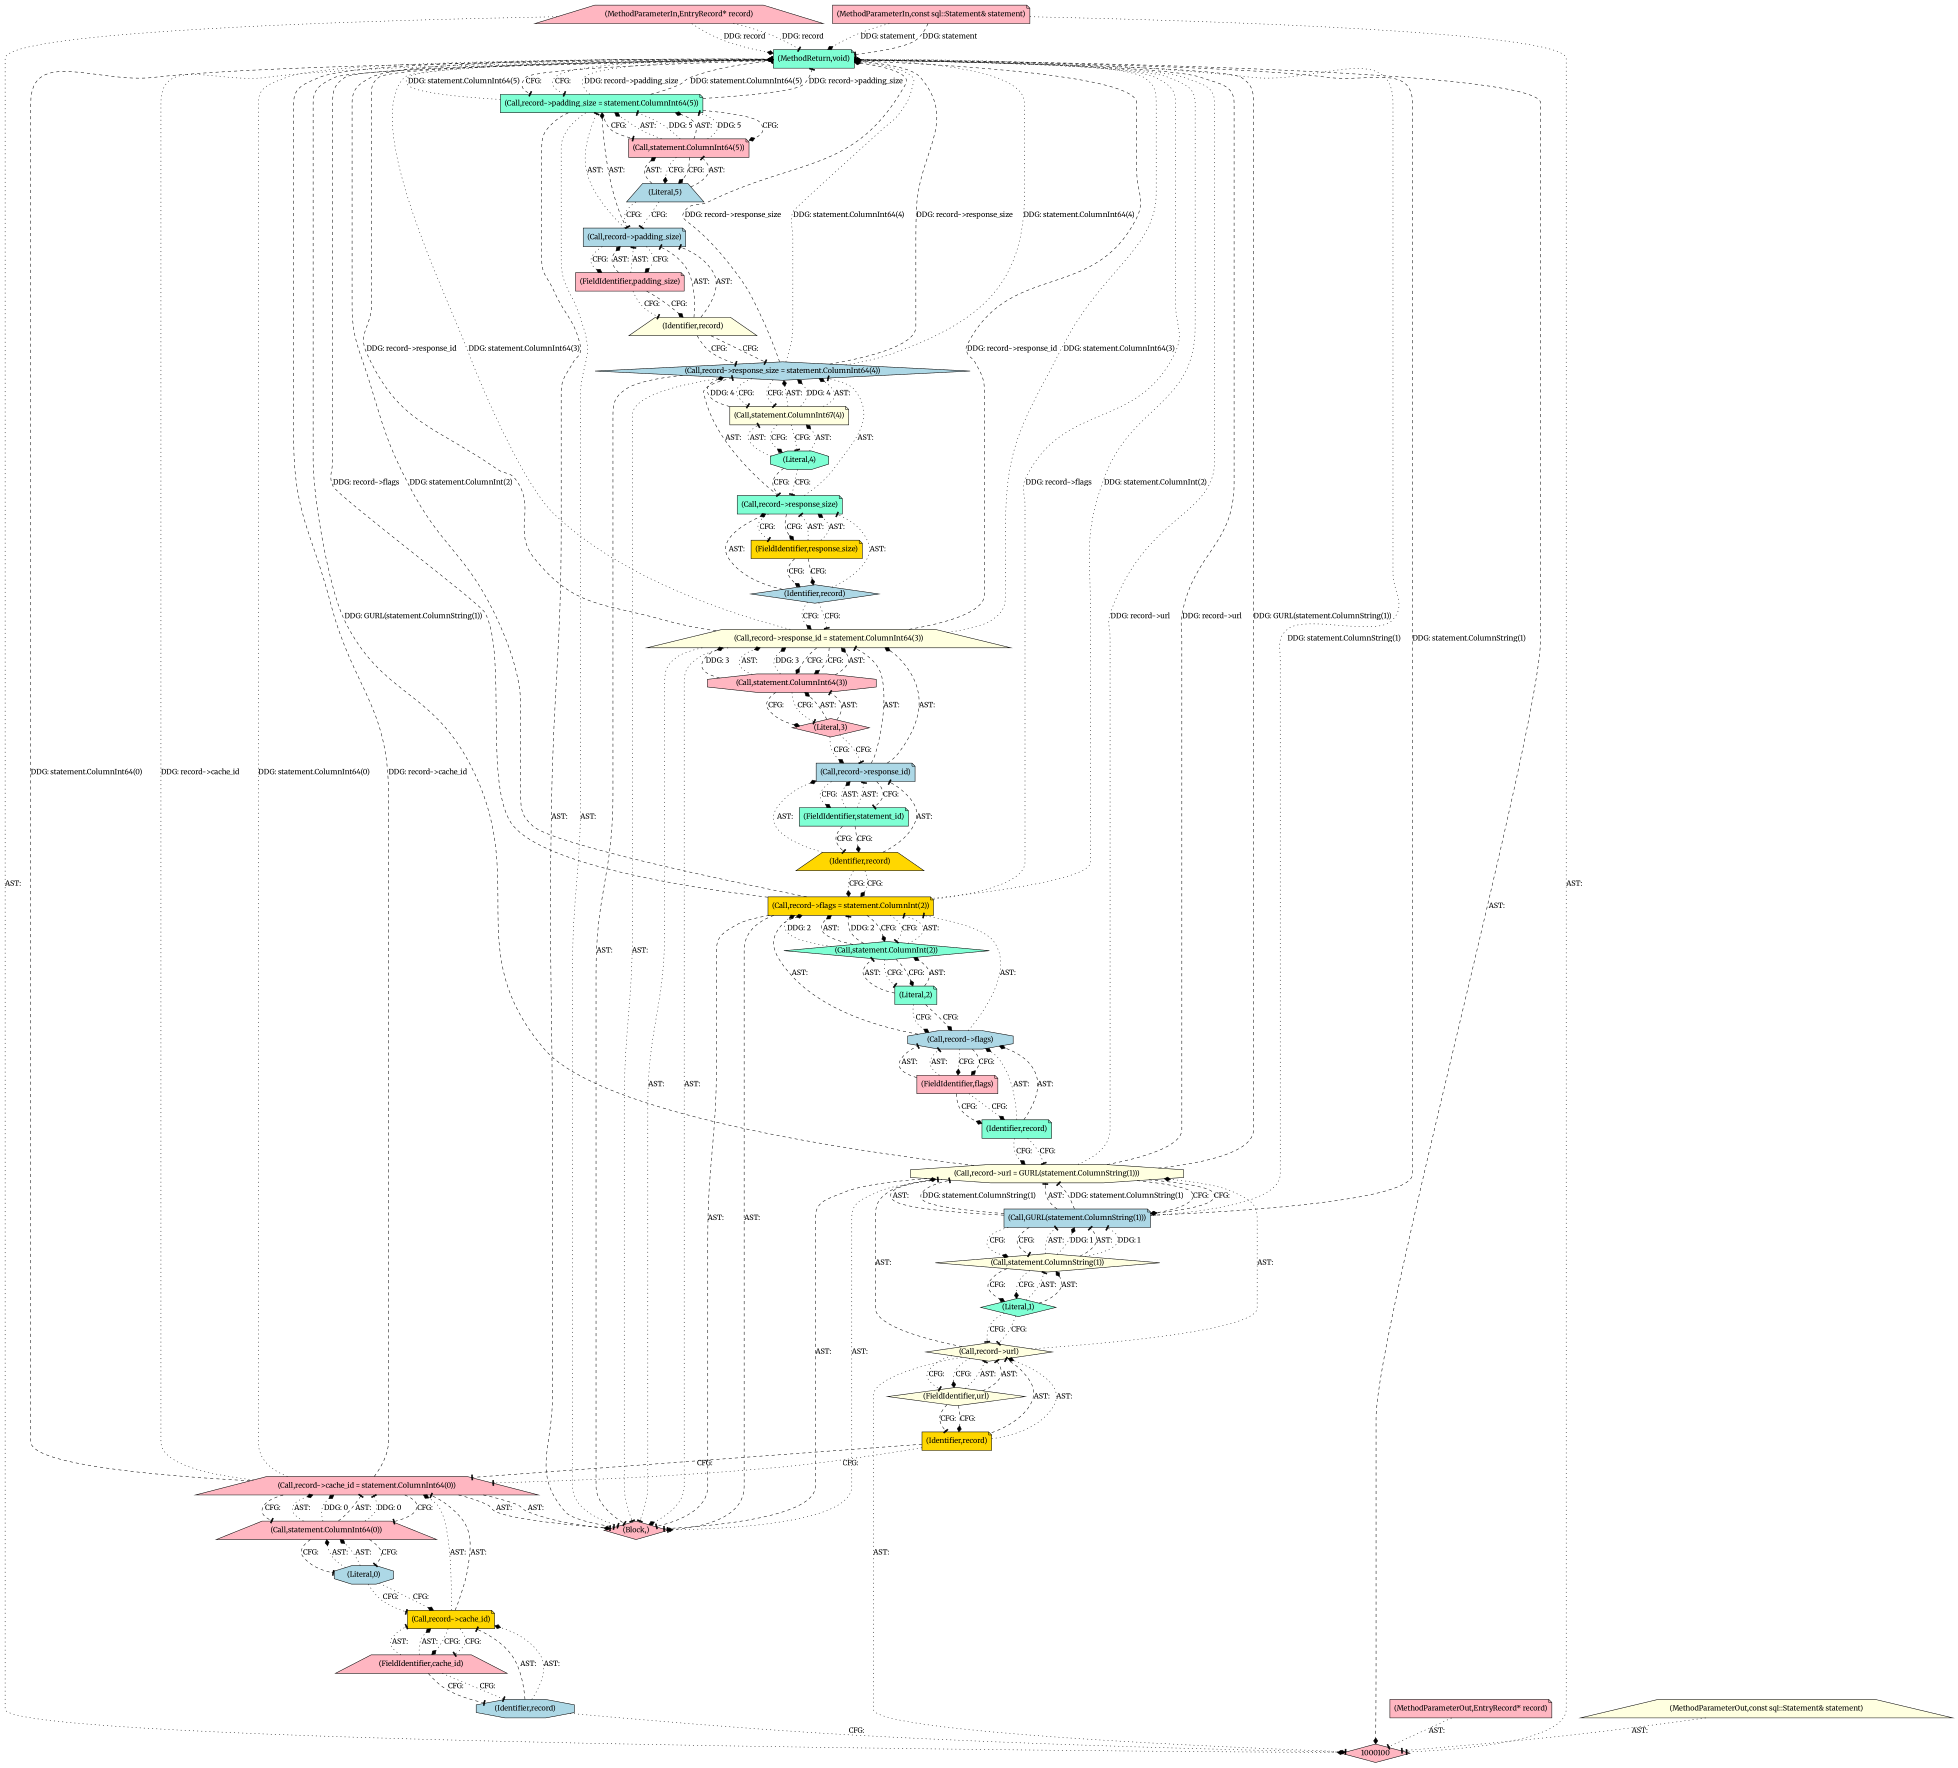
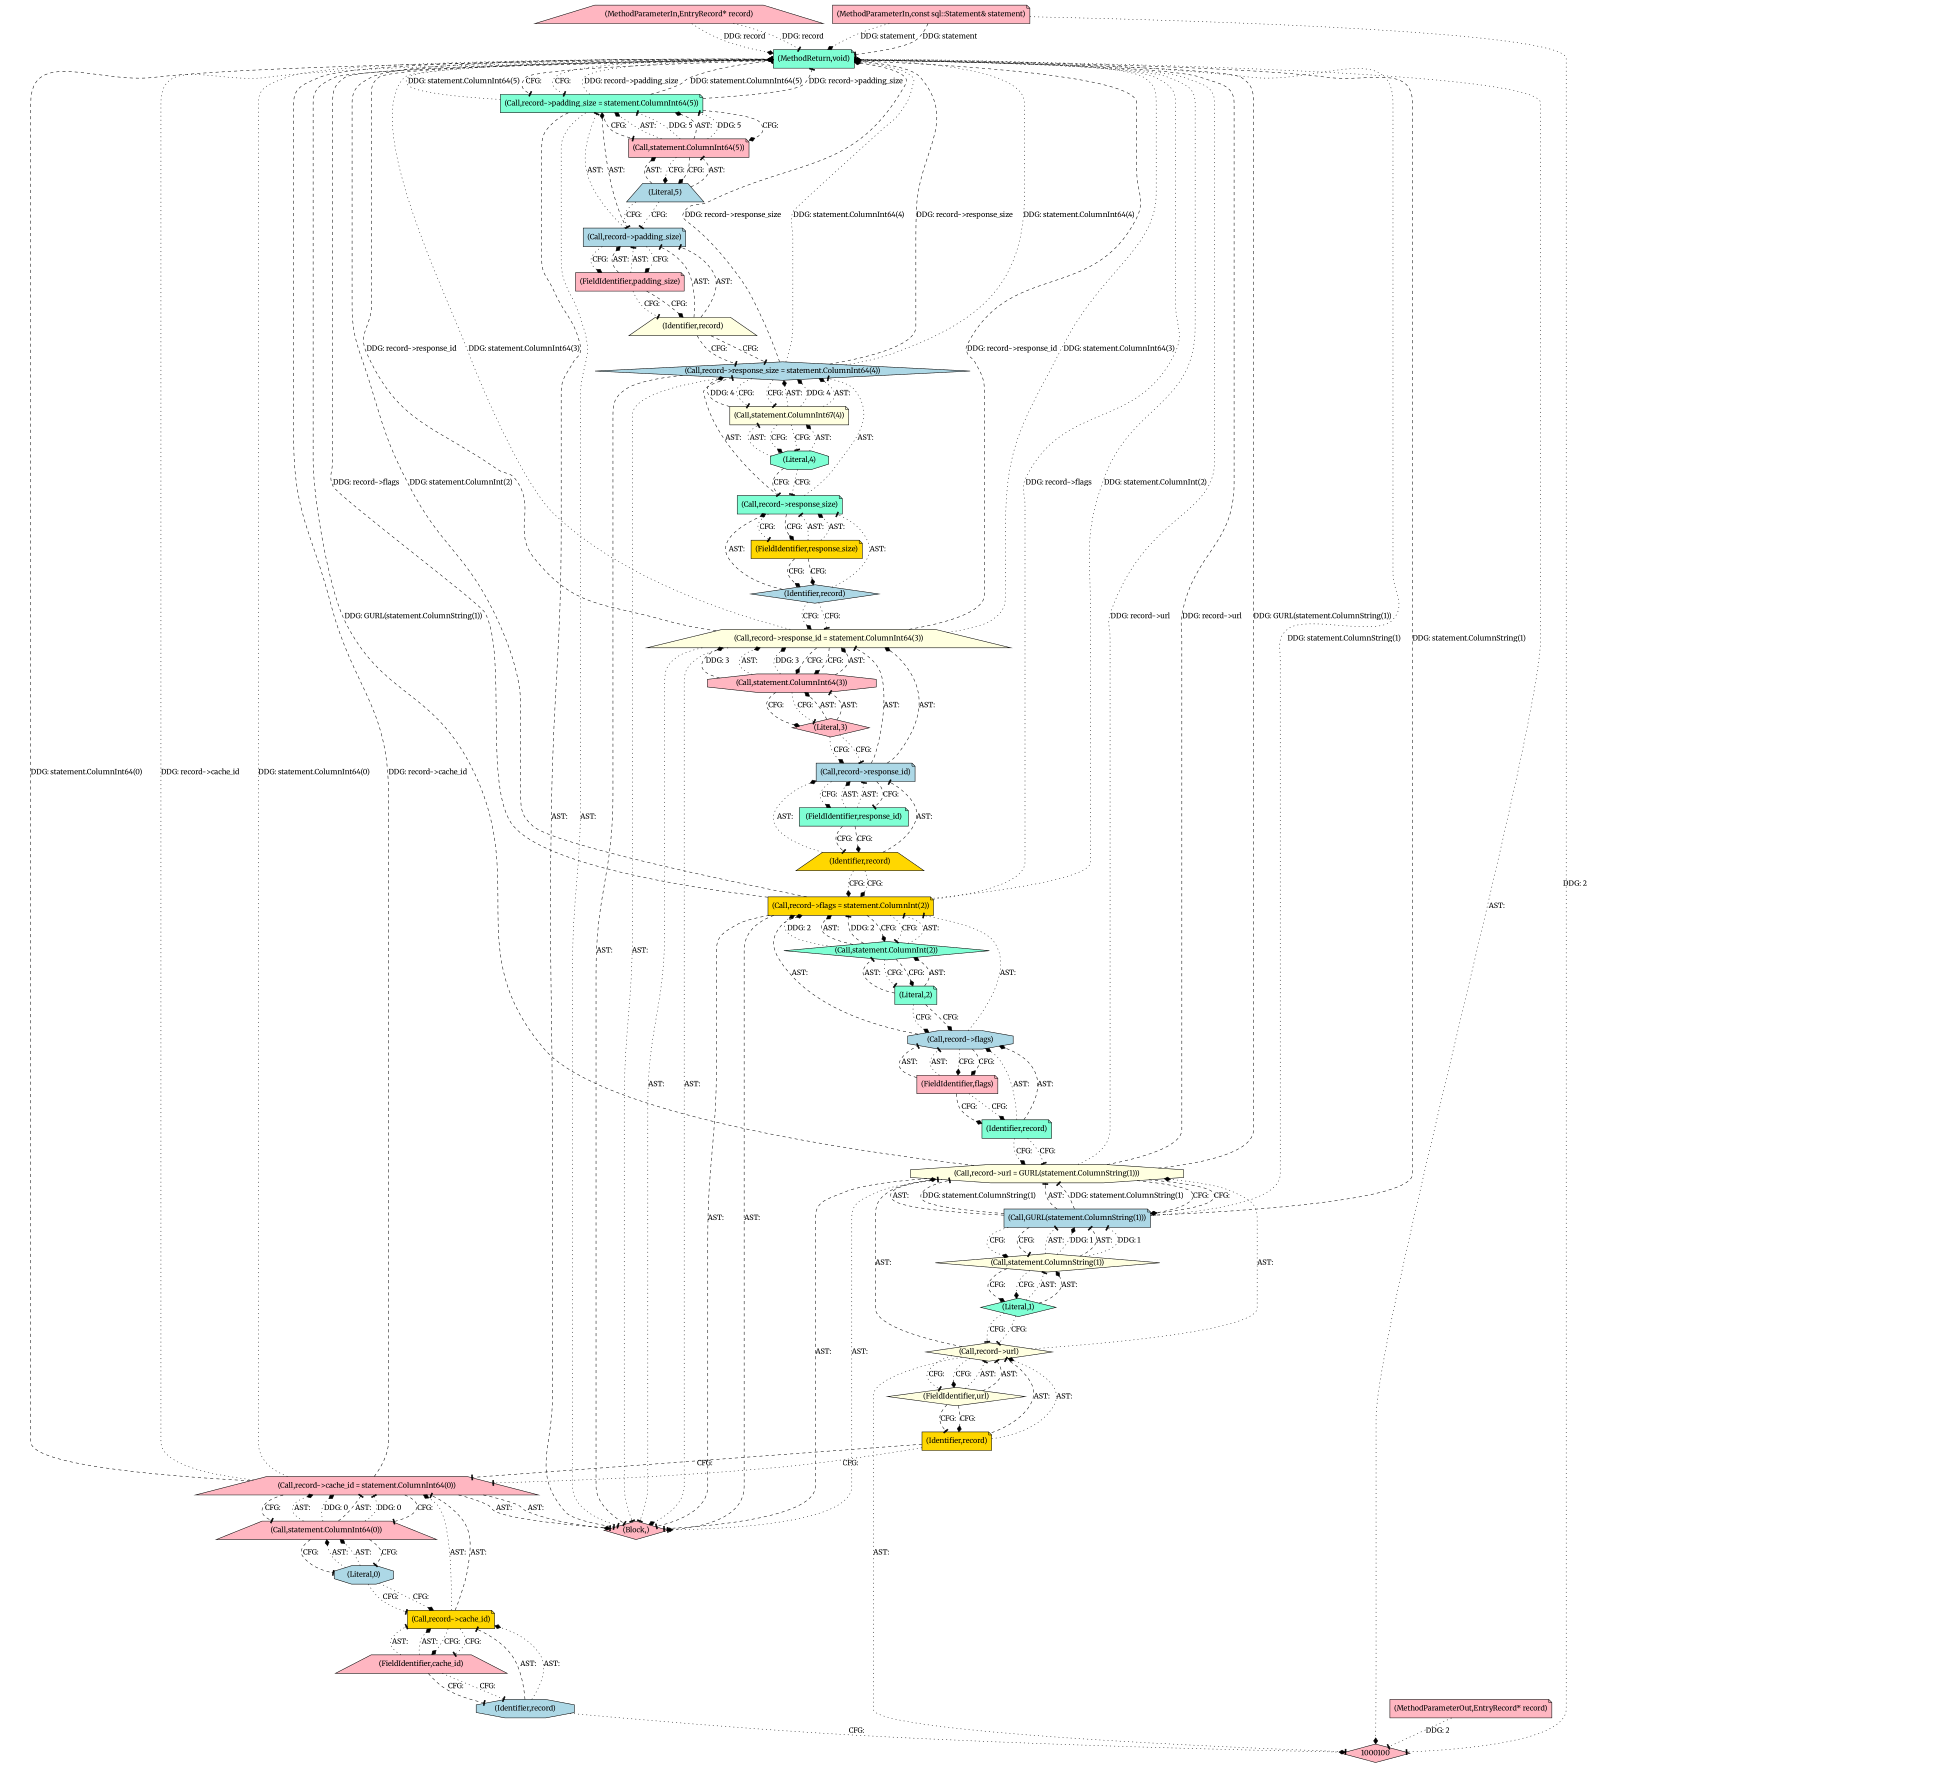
edge "(MethodReturn,void)" -> "1000100": style dashed -> dotted
node "(FieldIdentifier,statement_id)": label "(FieldIdentifier,statement_id)" -> "(FieldIdentifier,response_id)"
edge "(MethodParameterIn,const sql::Statement& statement)" -> "1000100": label "AST: " -> "DDG: 2"
edge "(MethodParameterIn,EntryRecord* record)" -> "1000100": removed, label "AST:"
node "(MethodParameterOut,const sql::Statement& statement)": removed
edge "(MethodParameterOut,EntryRecord* record)" -> "1000100": label "AST: " -> "DDG: 2"
